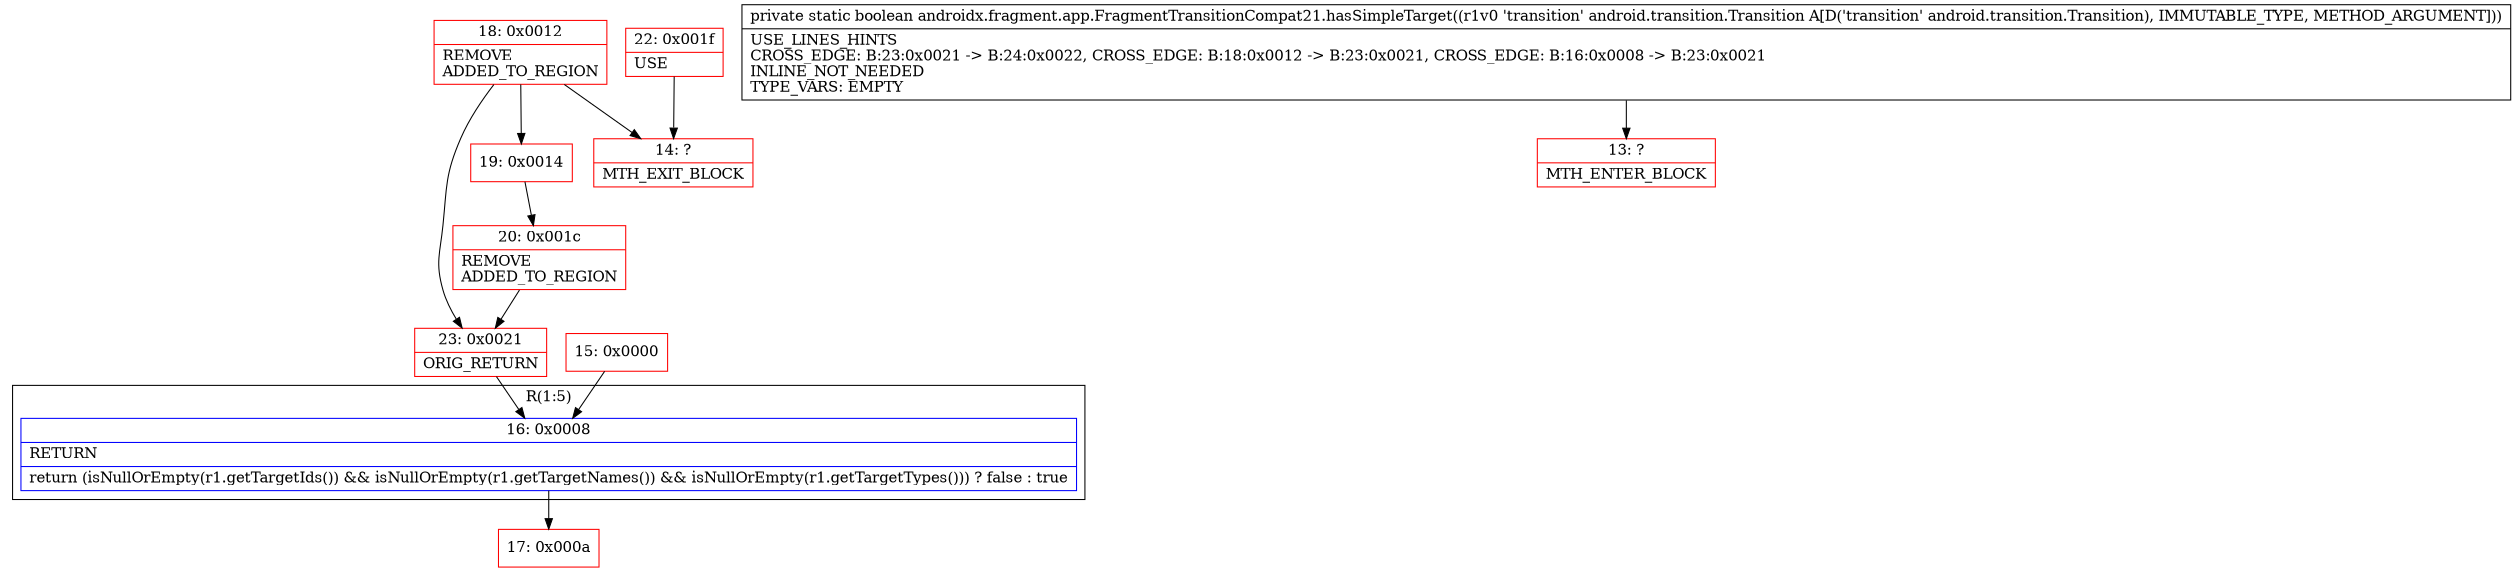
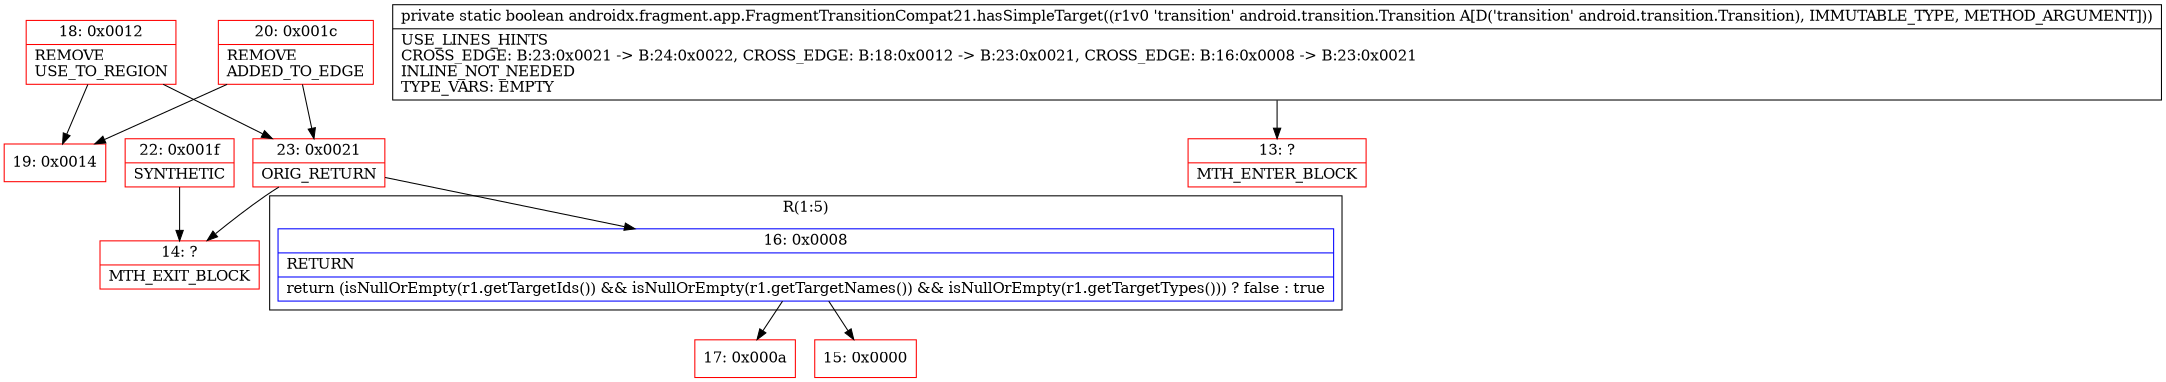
node "22: 0x001f": text "USE" -> "SYNTHETIC"
node "18: 0x0012": text "ADDED_TO_REGION" -> "USE_TO_REGION"
edge "18: 0x0012" -> "14: ?": now "23: 0x0021" -> "14: ?"
edge "19: 0x0014" -> "20: 0x001c": reversed
node "20: 0x001c": text "ADDED_TO_REGION" -> "ADDED_TO_EDGE"
edge "15: 0x0000" -> "16: 0x0008": reversed
